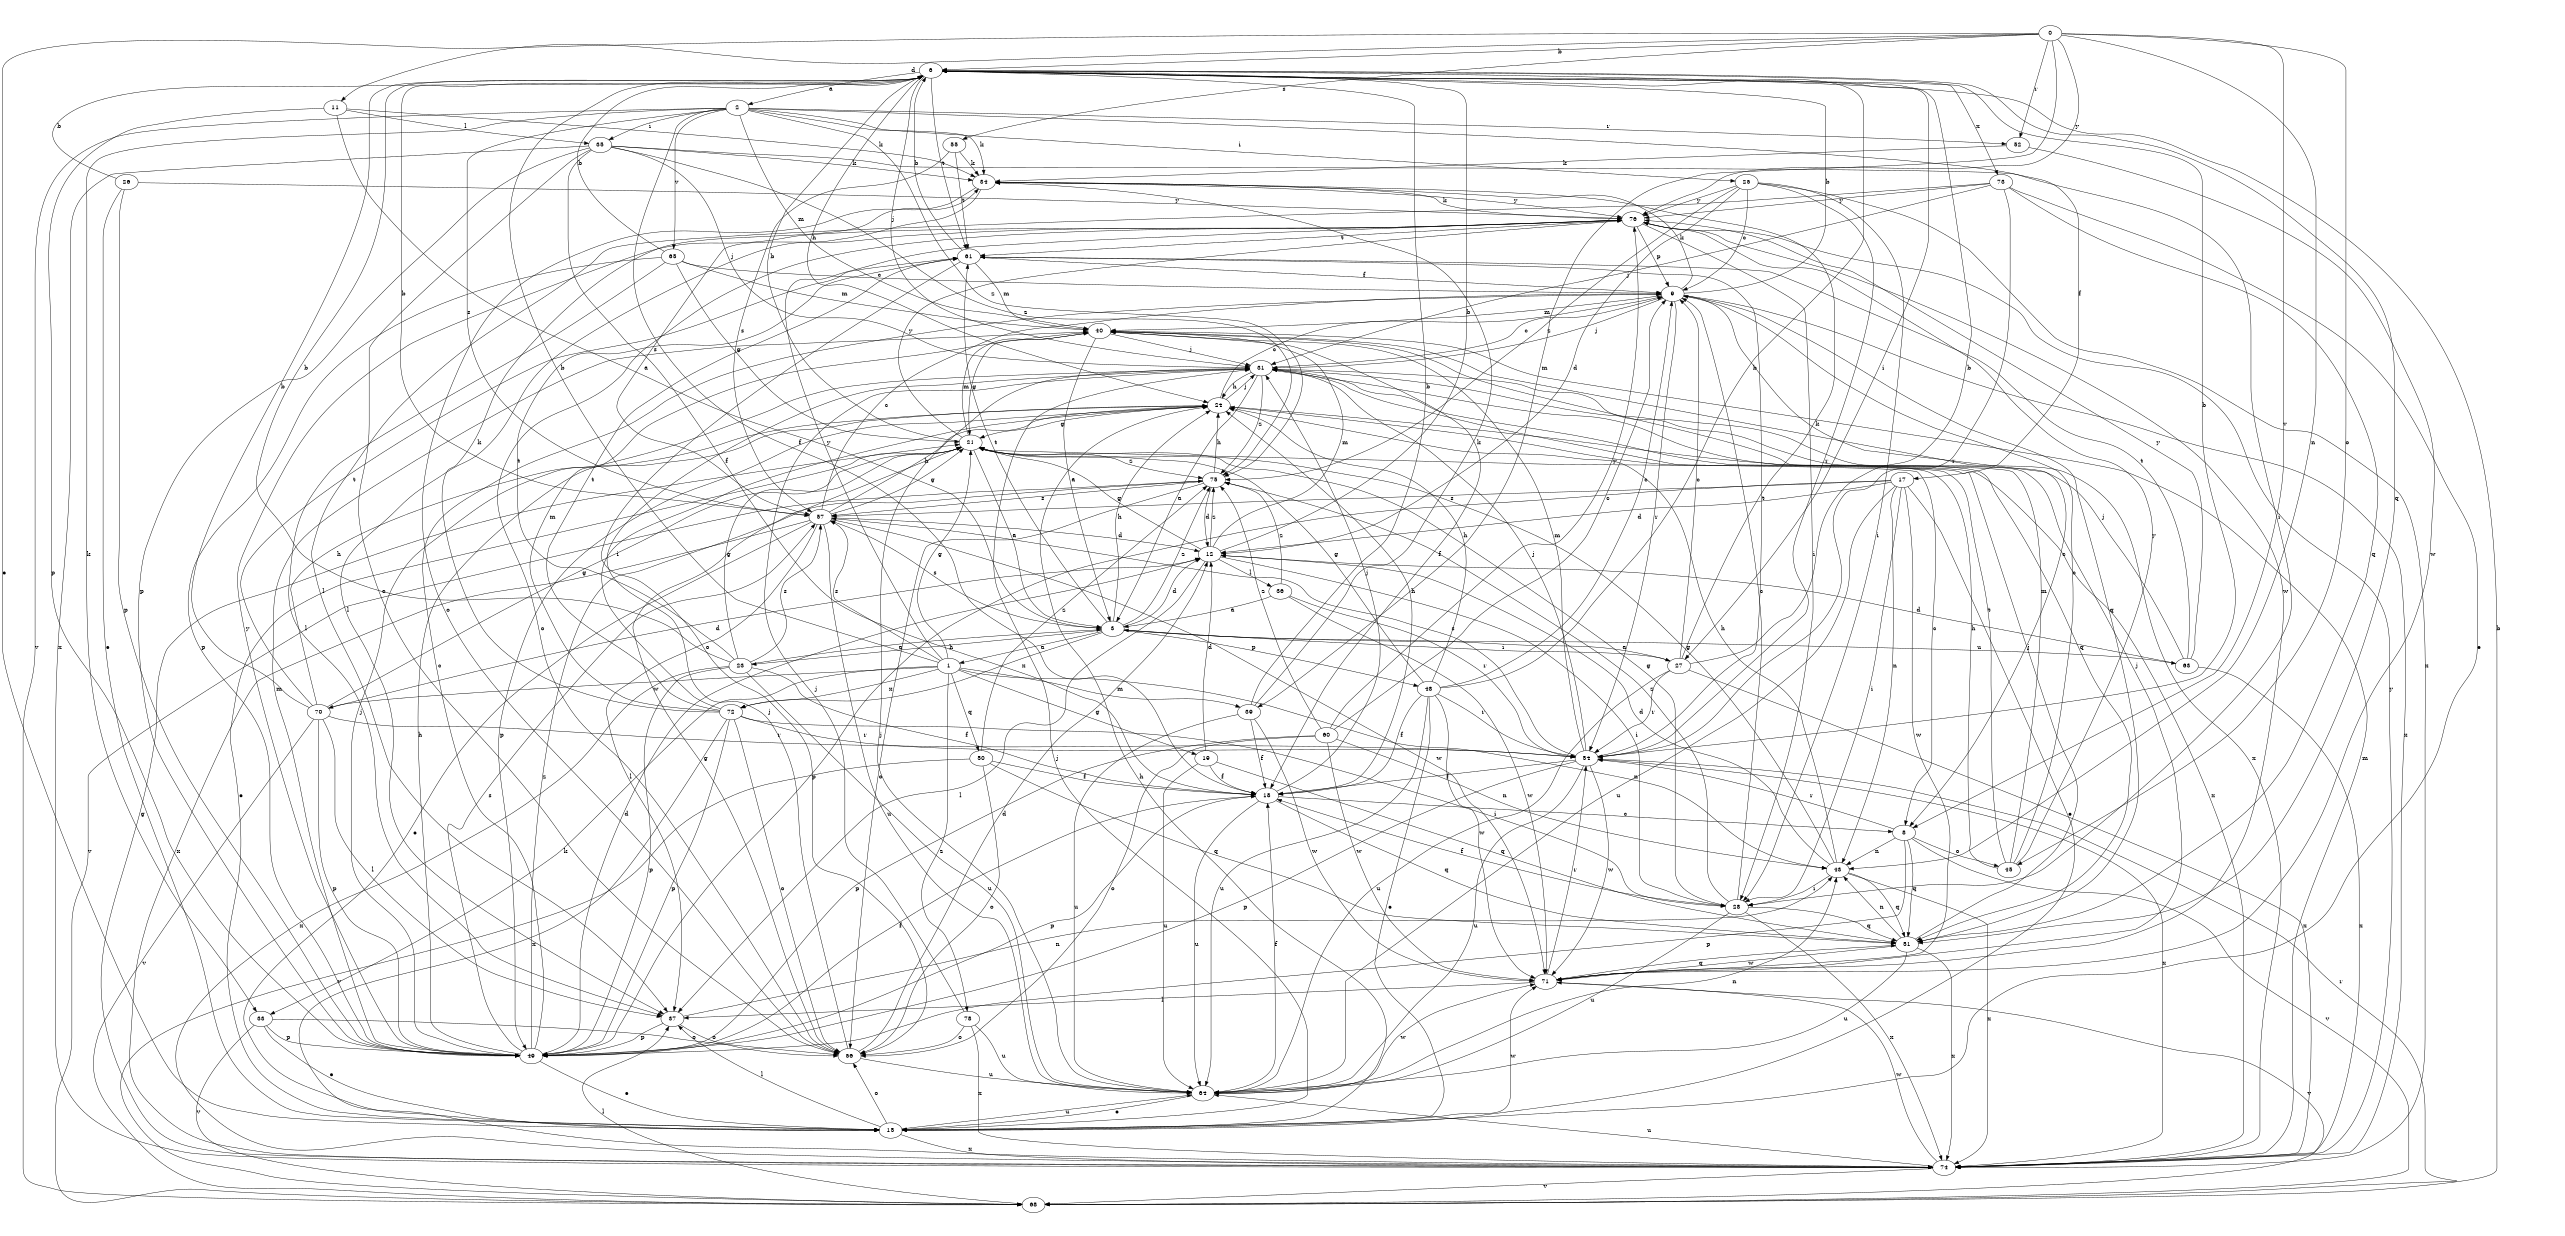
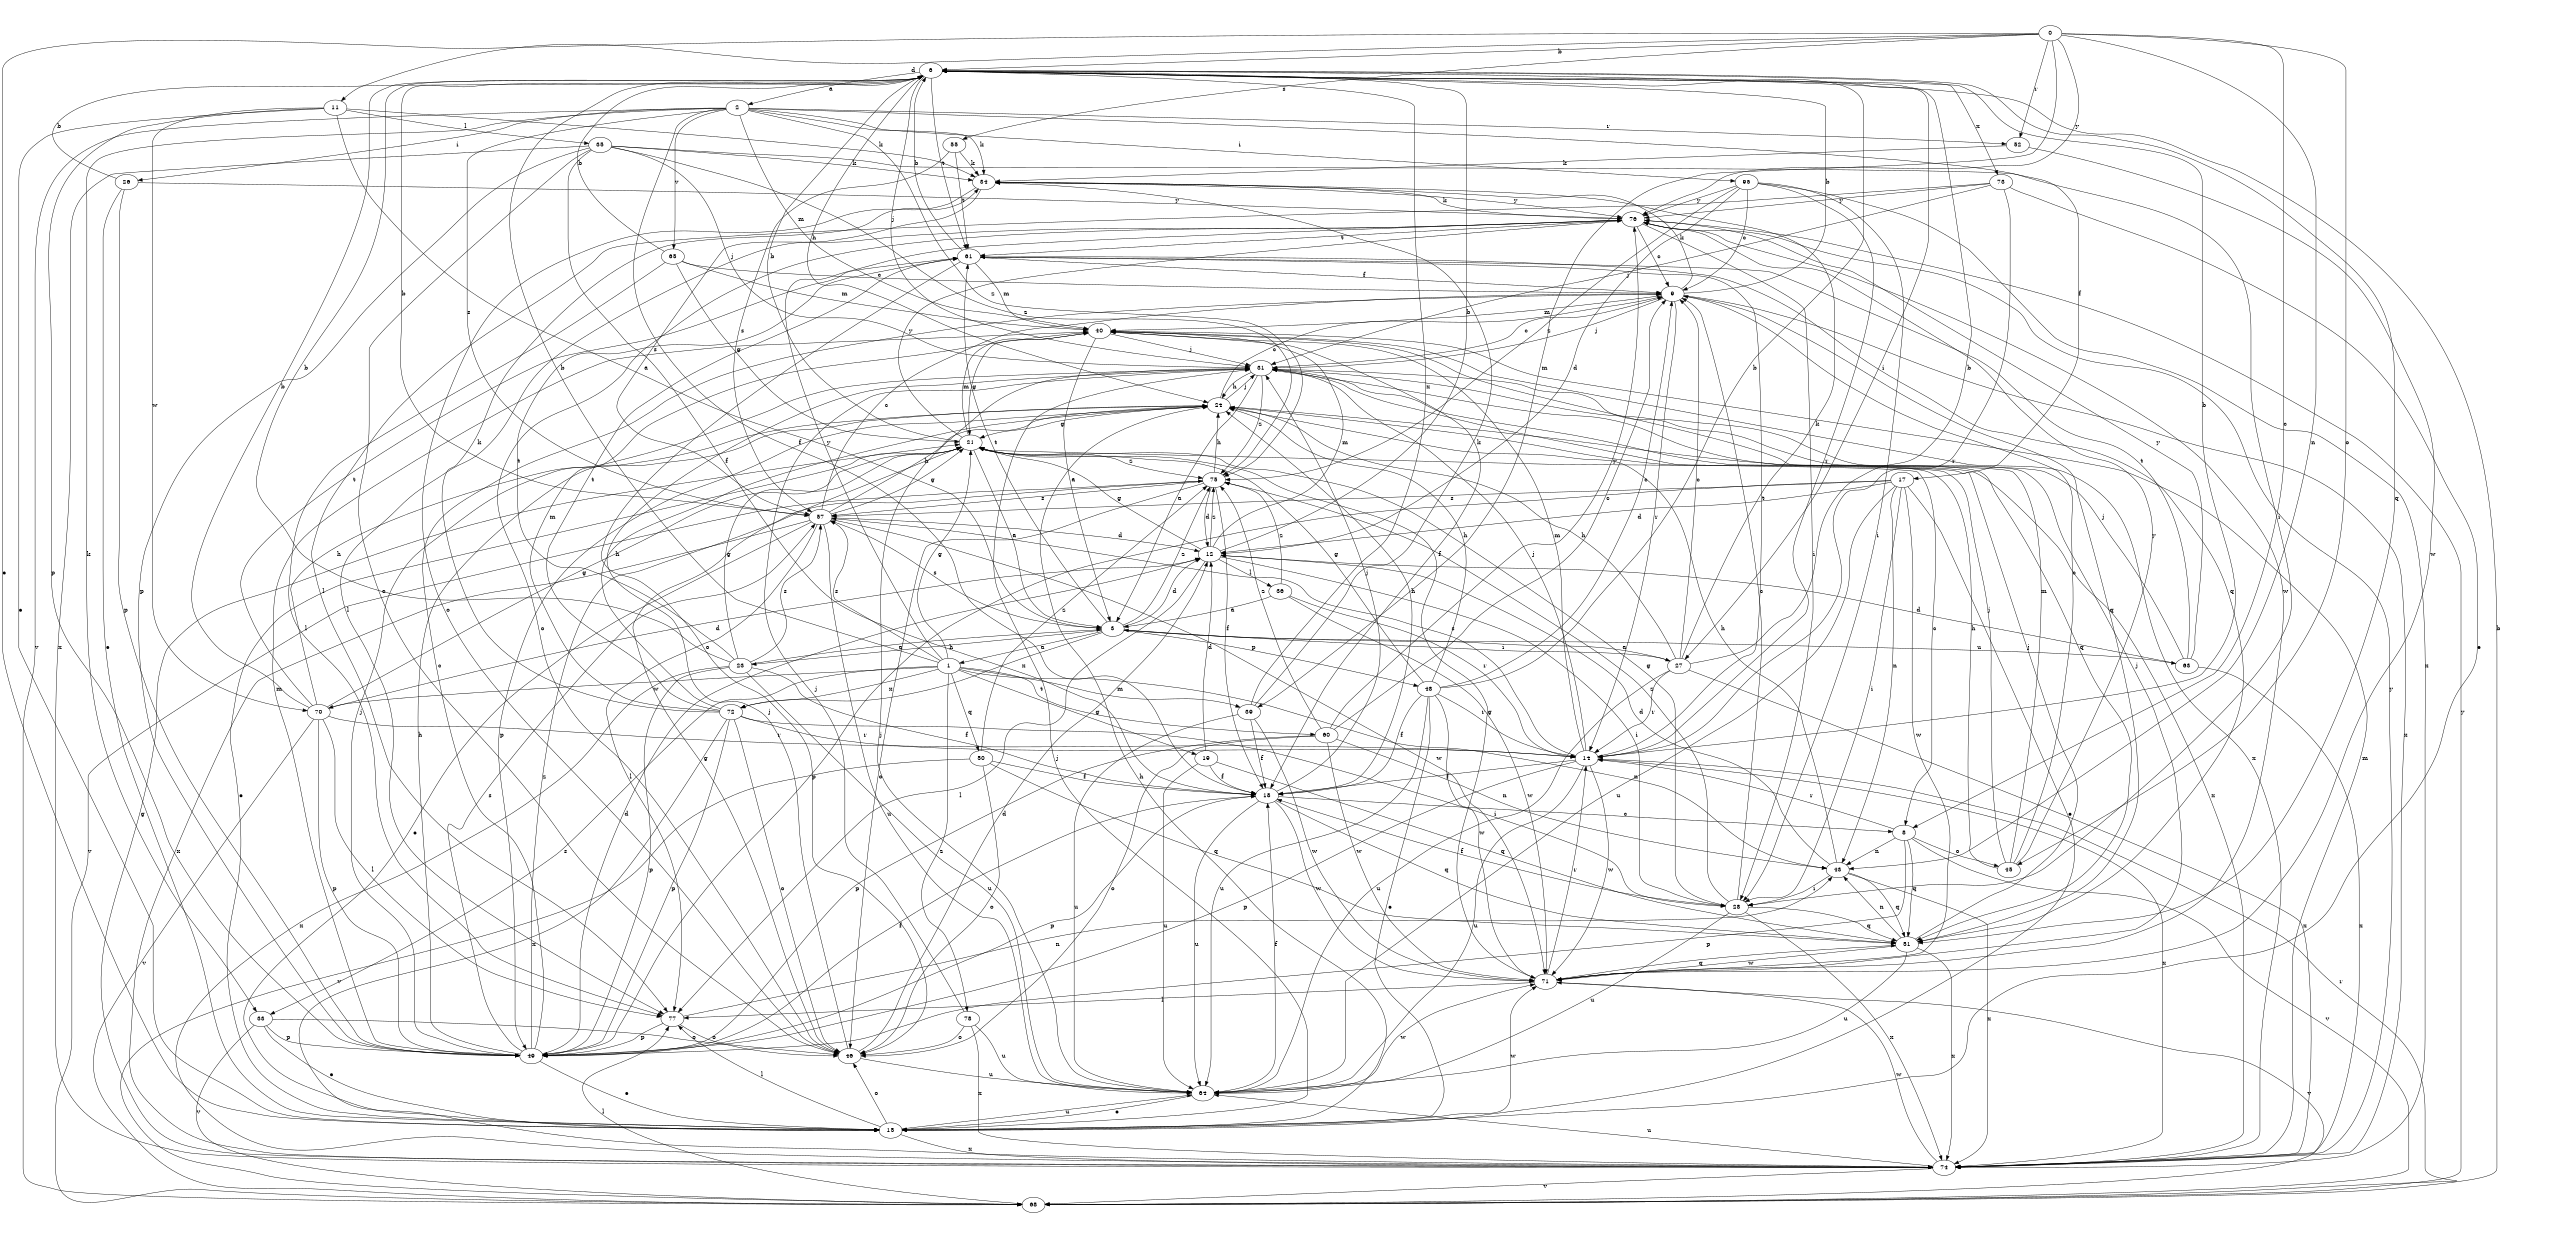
edge "2" -> "35": now "2" -> "26"
node "25": label "25" -> "95"
edge "76" -> "9": label "p" -> "c"
edge "49" -> "76": now "68" -> "76"
edge "11" -> "70": added, label "w"
edge "39" -> "6": label "b" -> "x"
edge "0" -> "8": label "v" -> "c"
edge "9" -> "8": removed, label "c"
edge "3" -> "24": now "27" -> "24"
edge "43" -> "21": now "71" -> "21"
edge "72" -> "24": label "i" -> "h"
edge "73" -> "51": now "61" -> "51"
edge "65" -> "49": removed, label "p"
edge "45" -> "31": label "t" -> "j"
edge "75" -> "18": added, label "f"
edge "1" -> "60": added, label "t"
node "54": label "54" -> "14"
edge "11" -> "15": added, label "e"
edge "1" -> "33": label "k" -> "s"
edge "18" -> "71": added, label "w"
edge "64" -> "43": removed, label "n"
node "37": label "37" -> "77"
node "56": label "56" -> "46"
